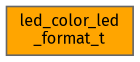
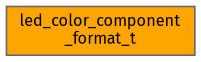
node "led_color_led _format_t": label "led_color_led _format_t" -> "led_color_component _format_t"
